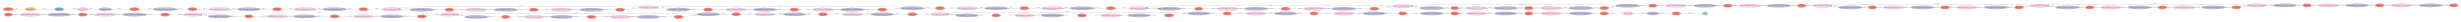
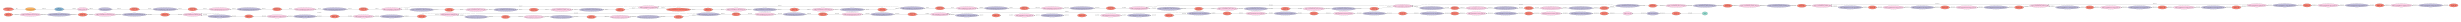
node "stage4_0_expandedconv1_linear_batchnorm0_fwd": fillcolor #bebada -> #fb8072
